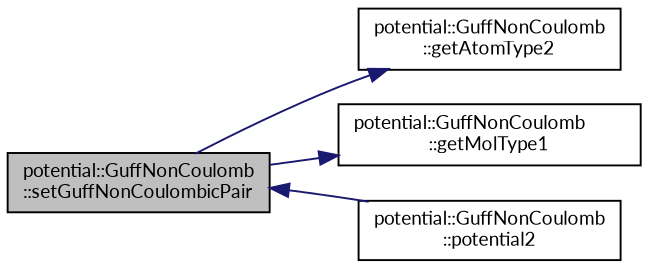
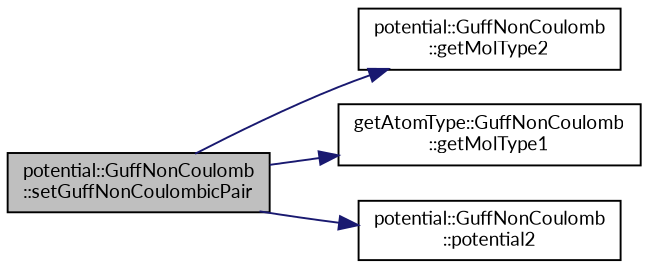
node "potential::GuffNonCoulomb ::getAtomType2": label "potential::GuffNonCoulomb ::getAtomType2" -> "potential::GuffNonCoulomb ::getMolType2"
node "potential::GuffNonCoulomb ::getMolType1": label "potential::GuffNonCoulomb ::getMolType1" -> "getAtomType::GuffNonCoulomb ::getMolType1"
edge "potential::GuffNonCoulomb ::potential2" -> "potential::GuffNonCoulomb ::setGuffNonCoulombicPair": reversed
